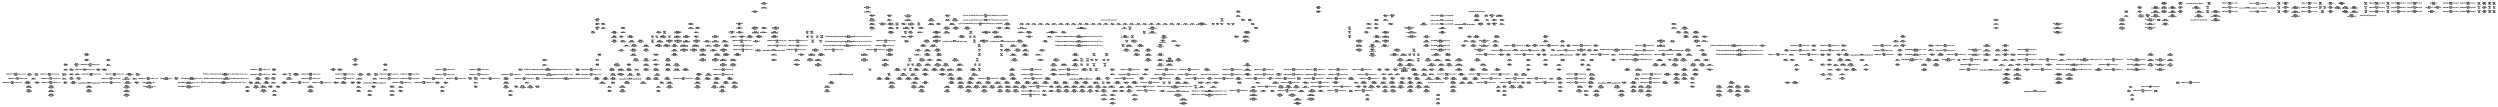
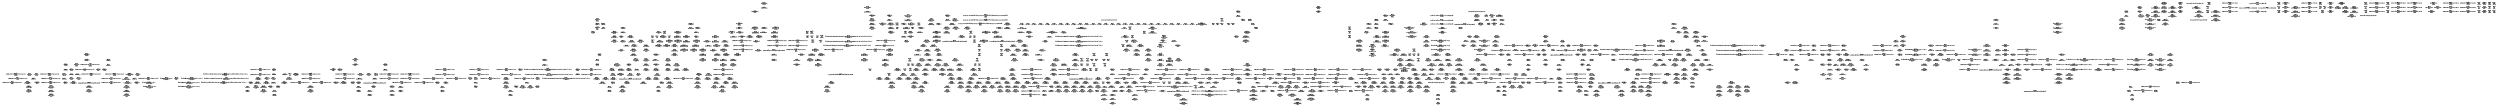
node "CE0x3e60e20": added
